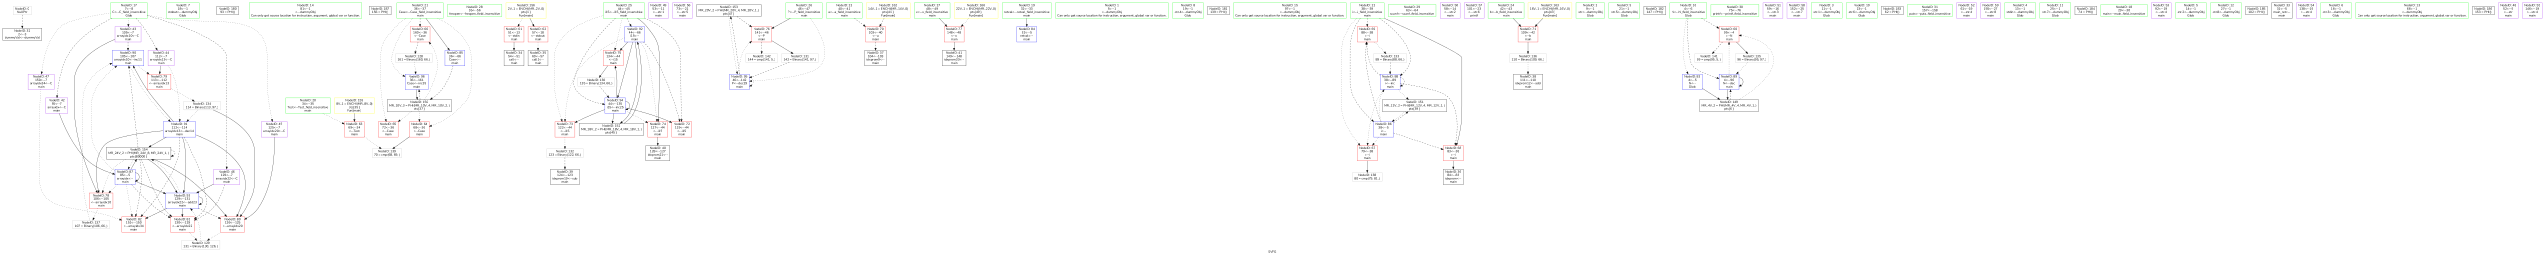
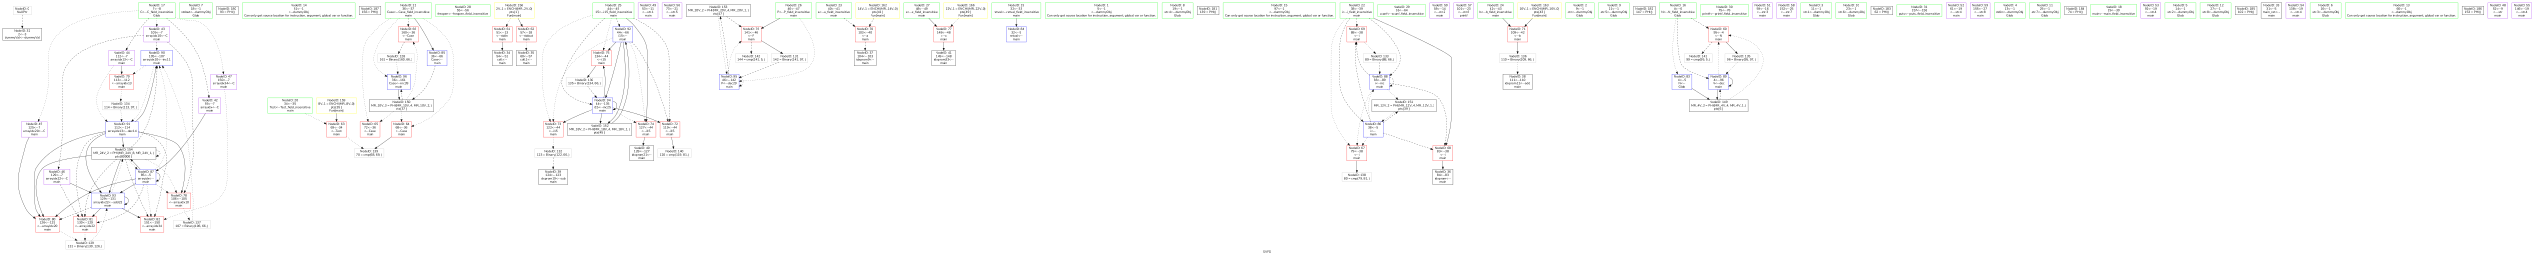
edge "NodeID: 17" -> "NodeID: 46": now "NodeID: 43" -> "NodeID: 46"
edge "NodeID: 43" -> "NodeID: 78": style solid -> dashed
node "NodeID: 140": added
edge "NodeID: 134" -> "NodeID: 80": now "NodeID: 87" -> "NodeID: 80"
